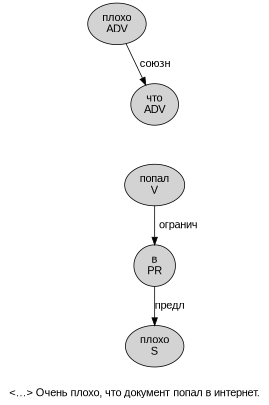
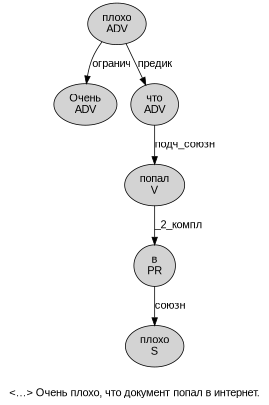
edge "плохо ADV" -> "что ADV": label "союзн" -> "предик"
node "Очень ADV": added
edge "что ADV" -> "попал V": added, label "подч_союзн"
edge "попал V" -> "в PR": label "огранич" -> "_2_компл"
edge "в PR" -> "плохо S": label "предл" -> "союзн"
